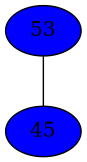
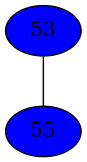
node "45": label "45" -> "55"
